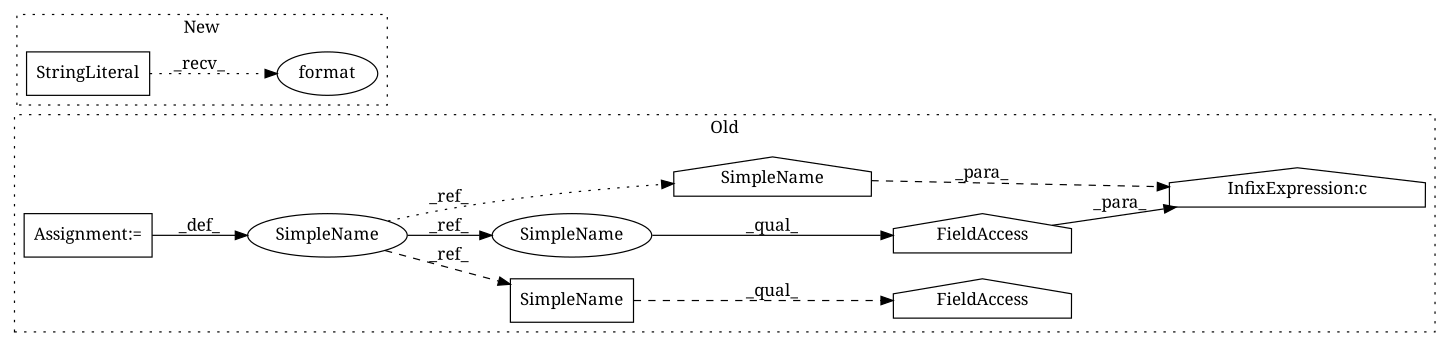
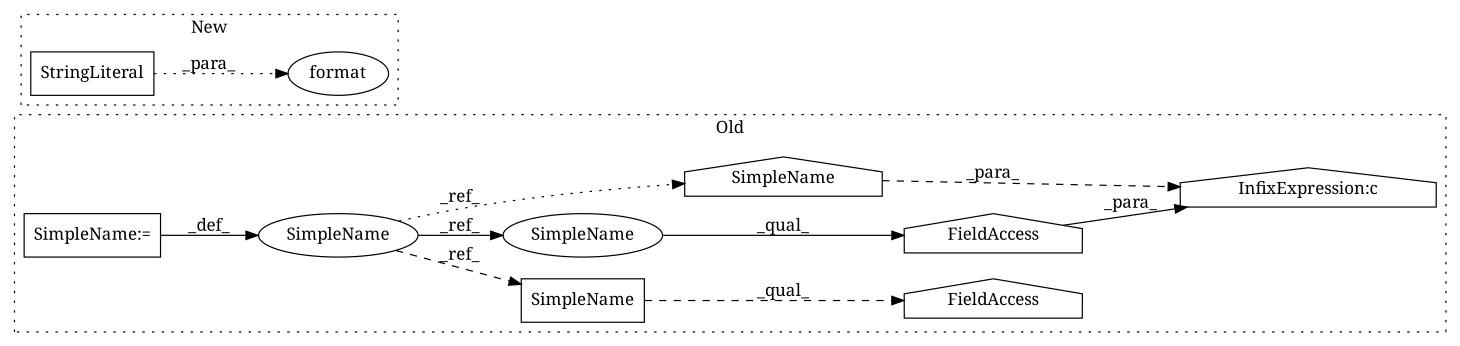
edge "StringLiteral" -> "format": label "_recv_" -> "_para_"
node "Assignment:=": label "Assignment:=" -> "SimpleName:="
